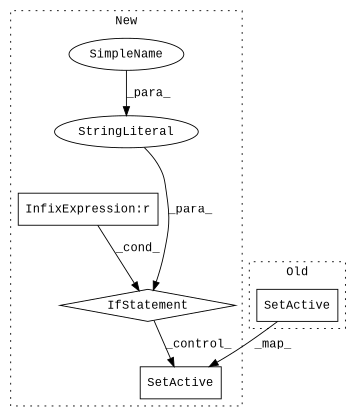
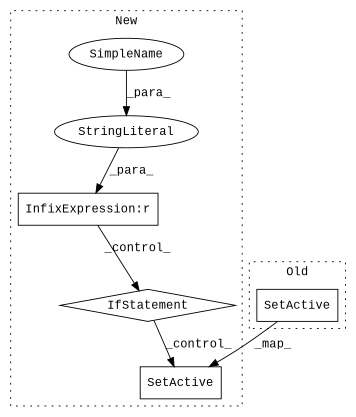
edge "StringLiteral" -> "IfStatement": now "StringLiteral" -> "InfixExpression:r"
edge "InfixExpression:r" -> "IfStatement": label "_cond_" -> "_control_"
